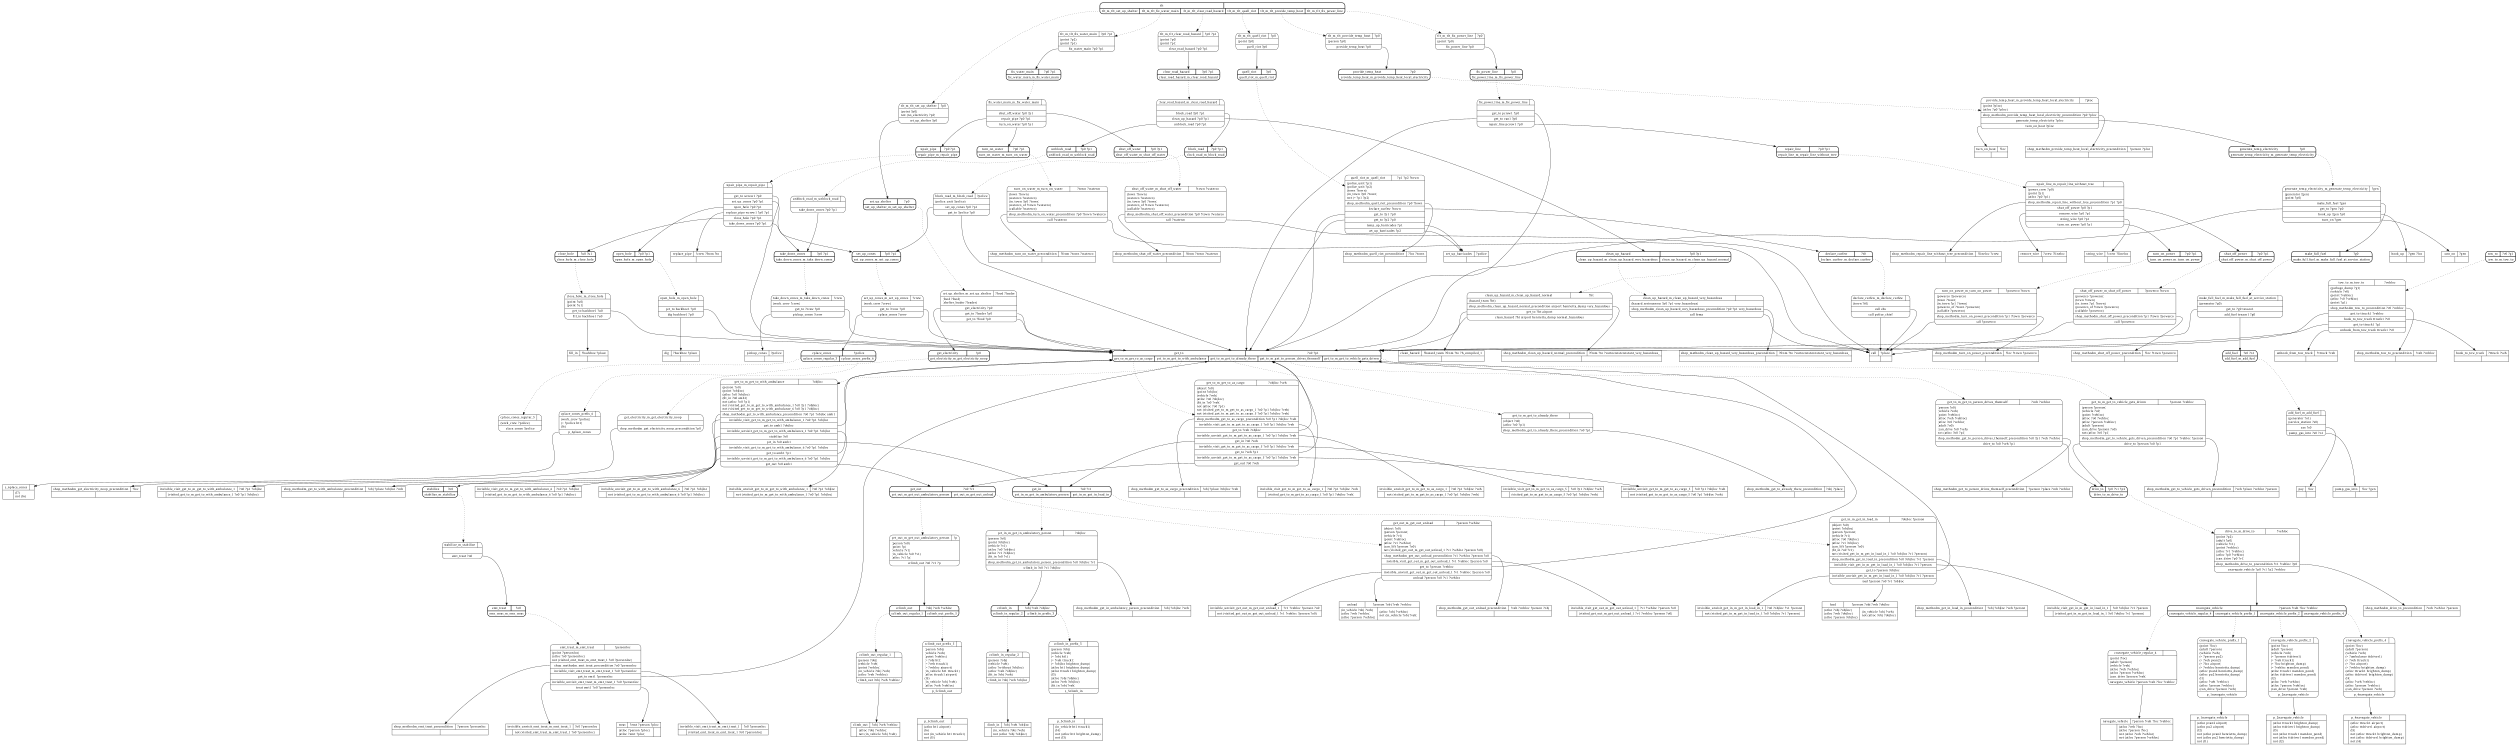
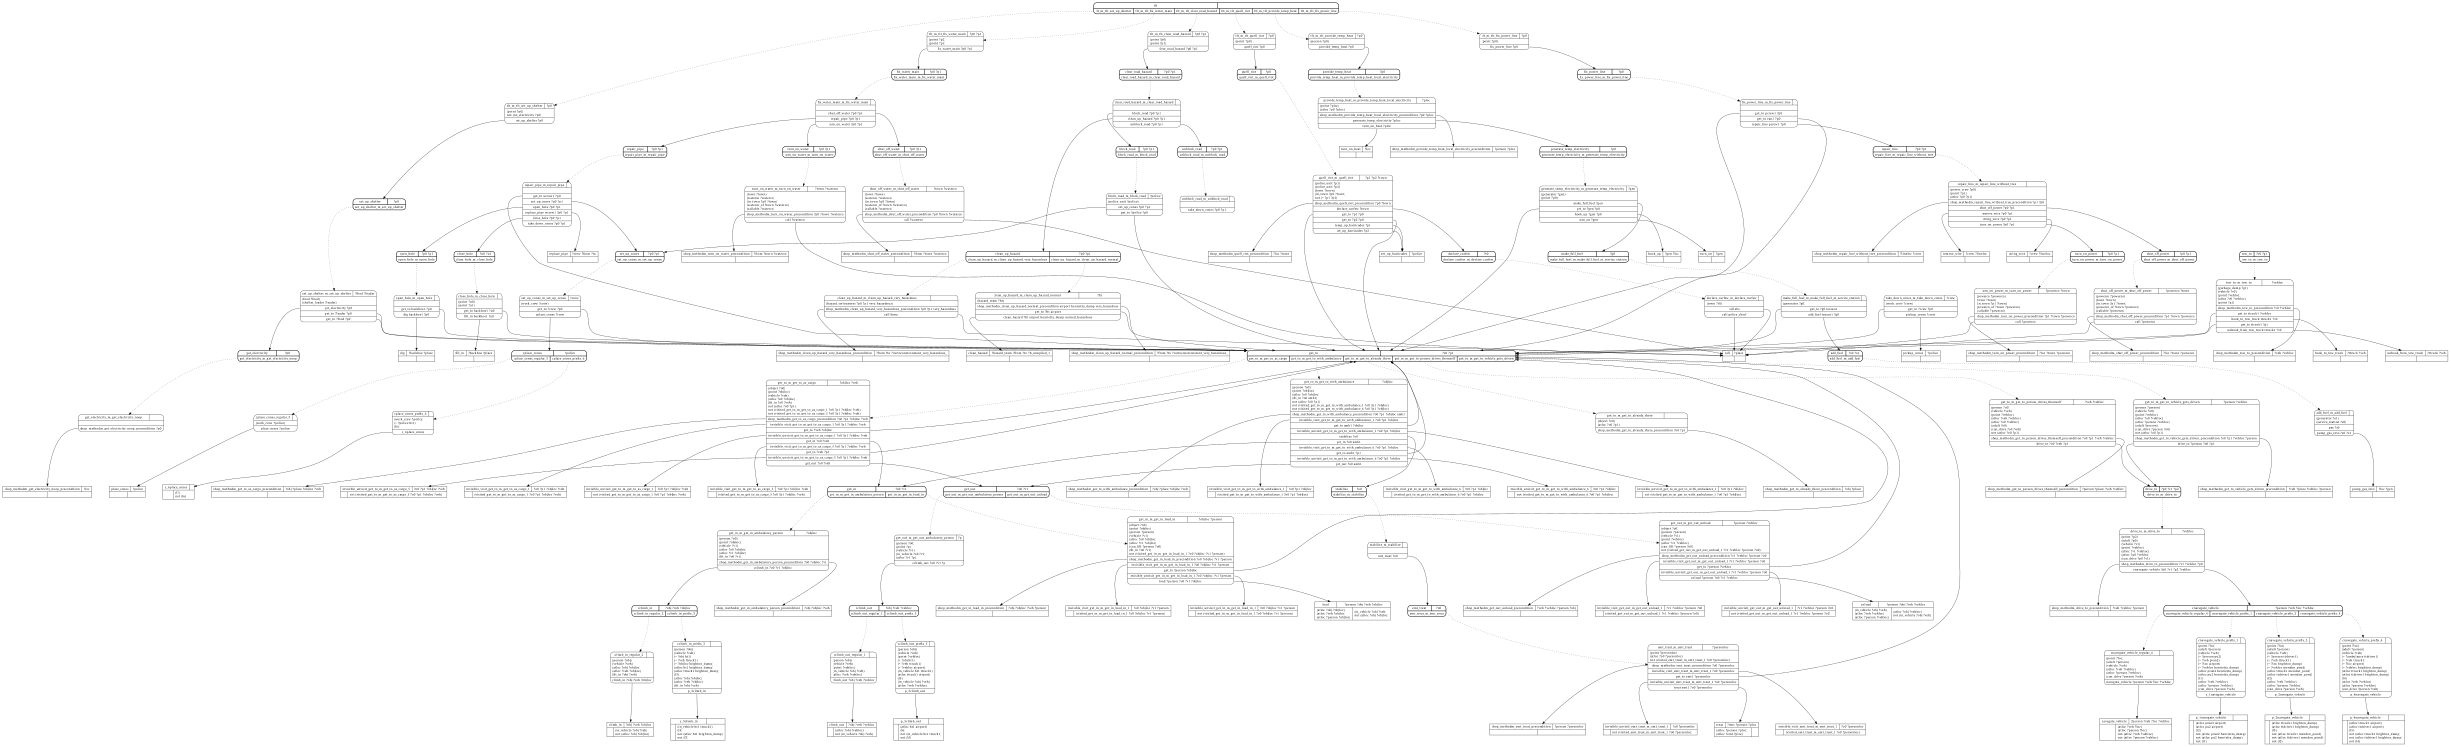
node "take_down_cones": removed
node "place_cones": added
node "pay": removed
node "cclimb_in_regular_2": text "(atloc ?without ?objloc)" -> "(atloc ?obj ?objloc)"
